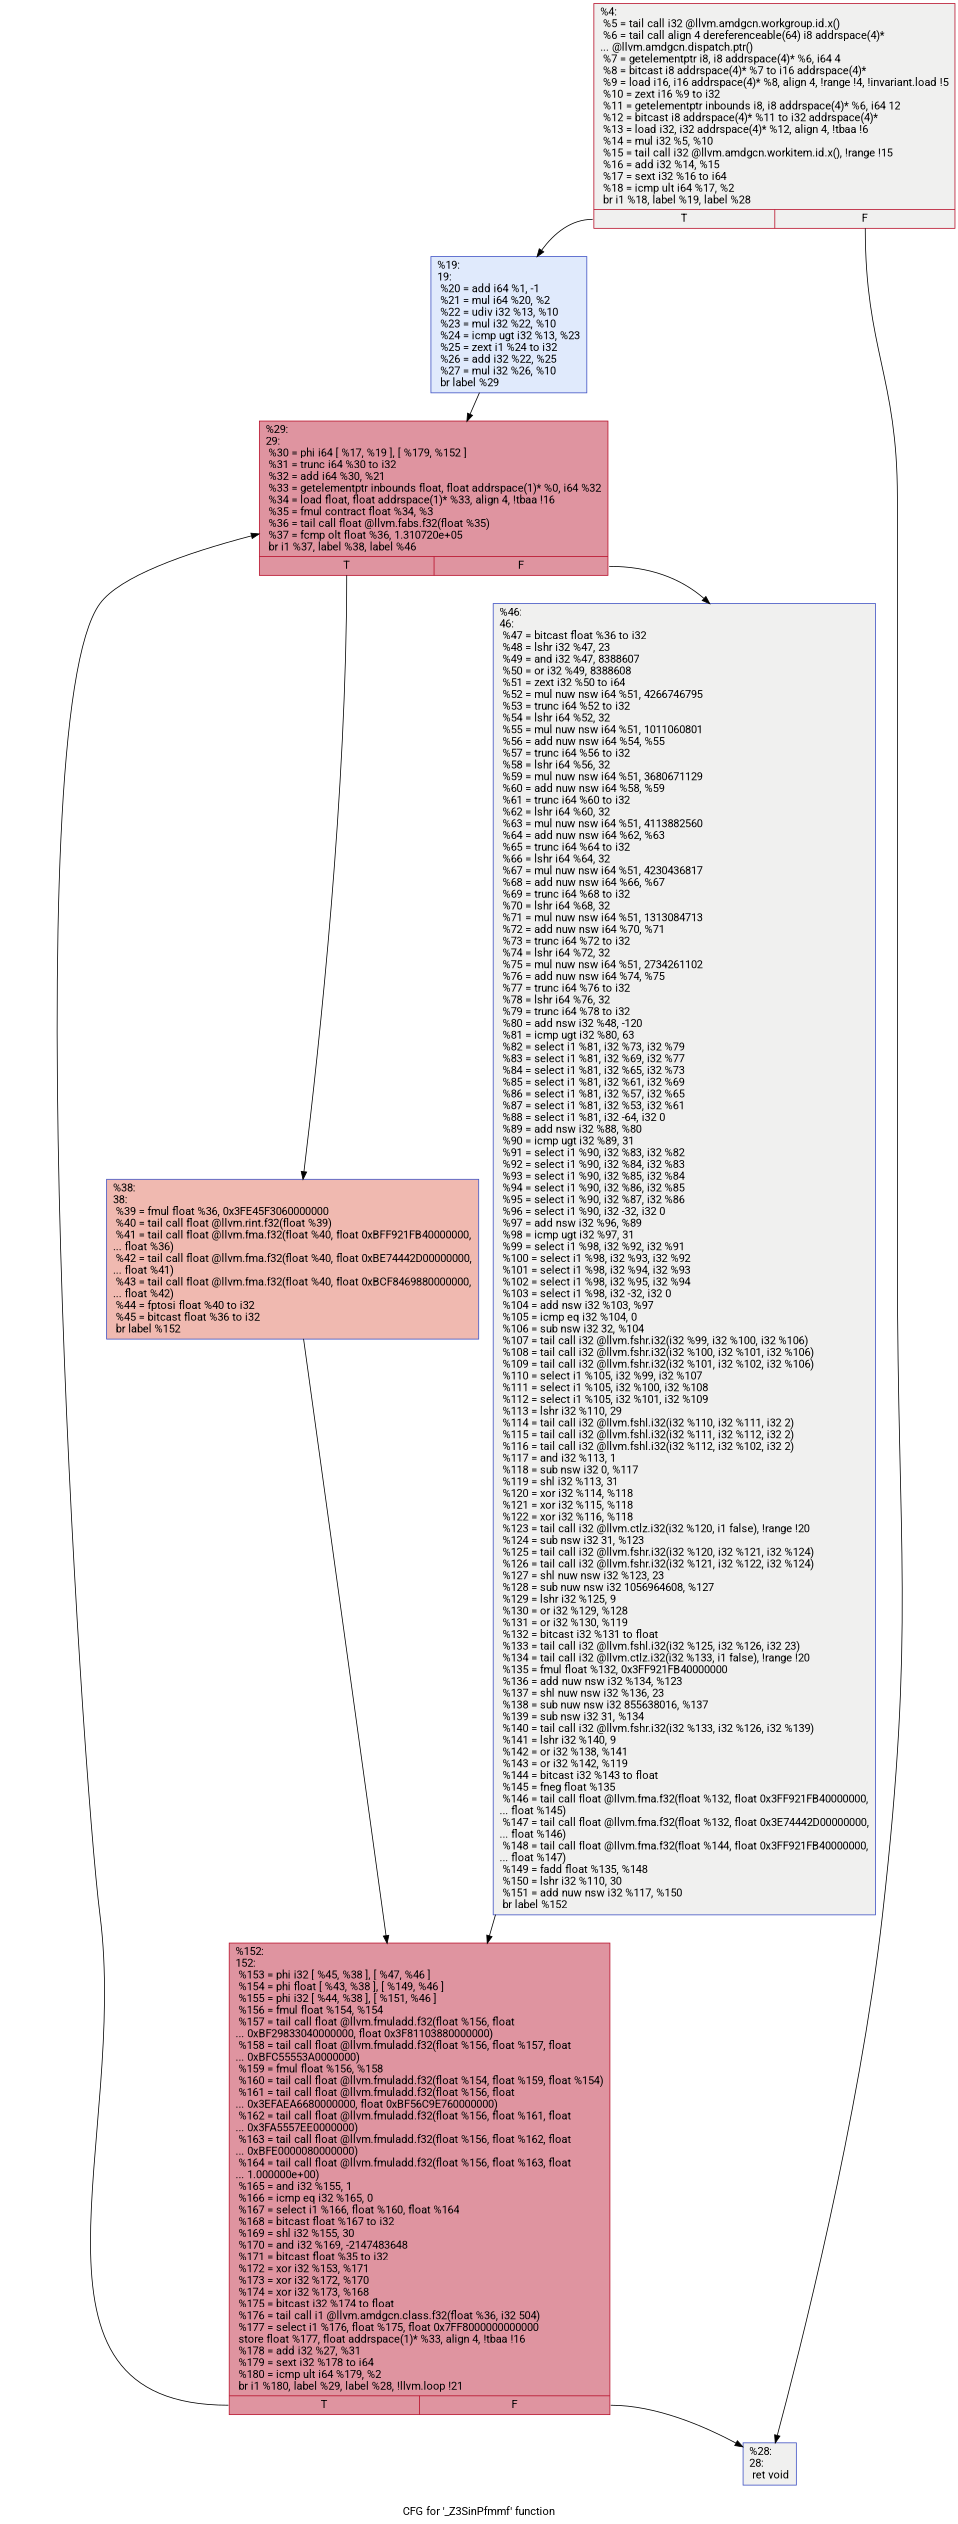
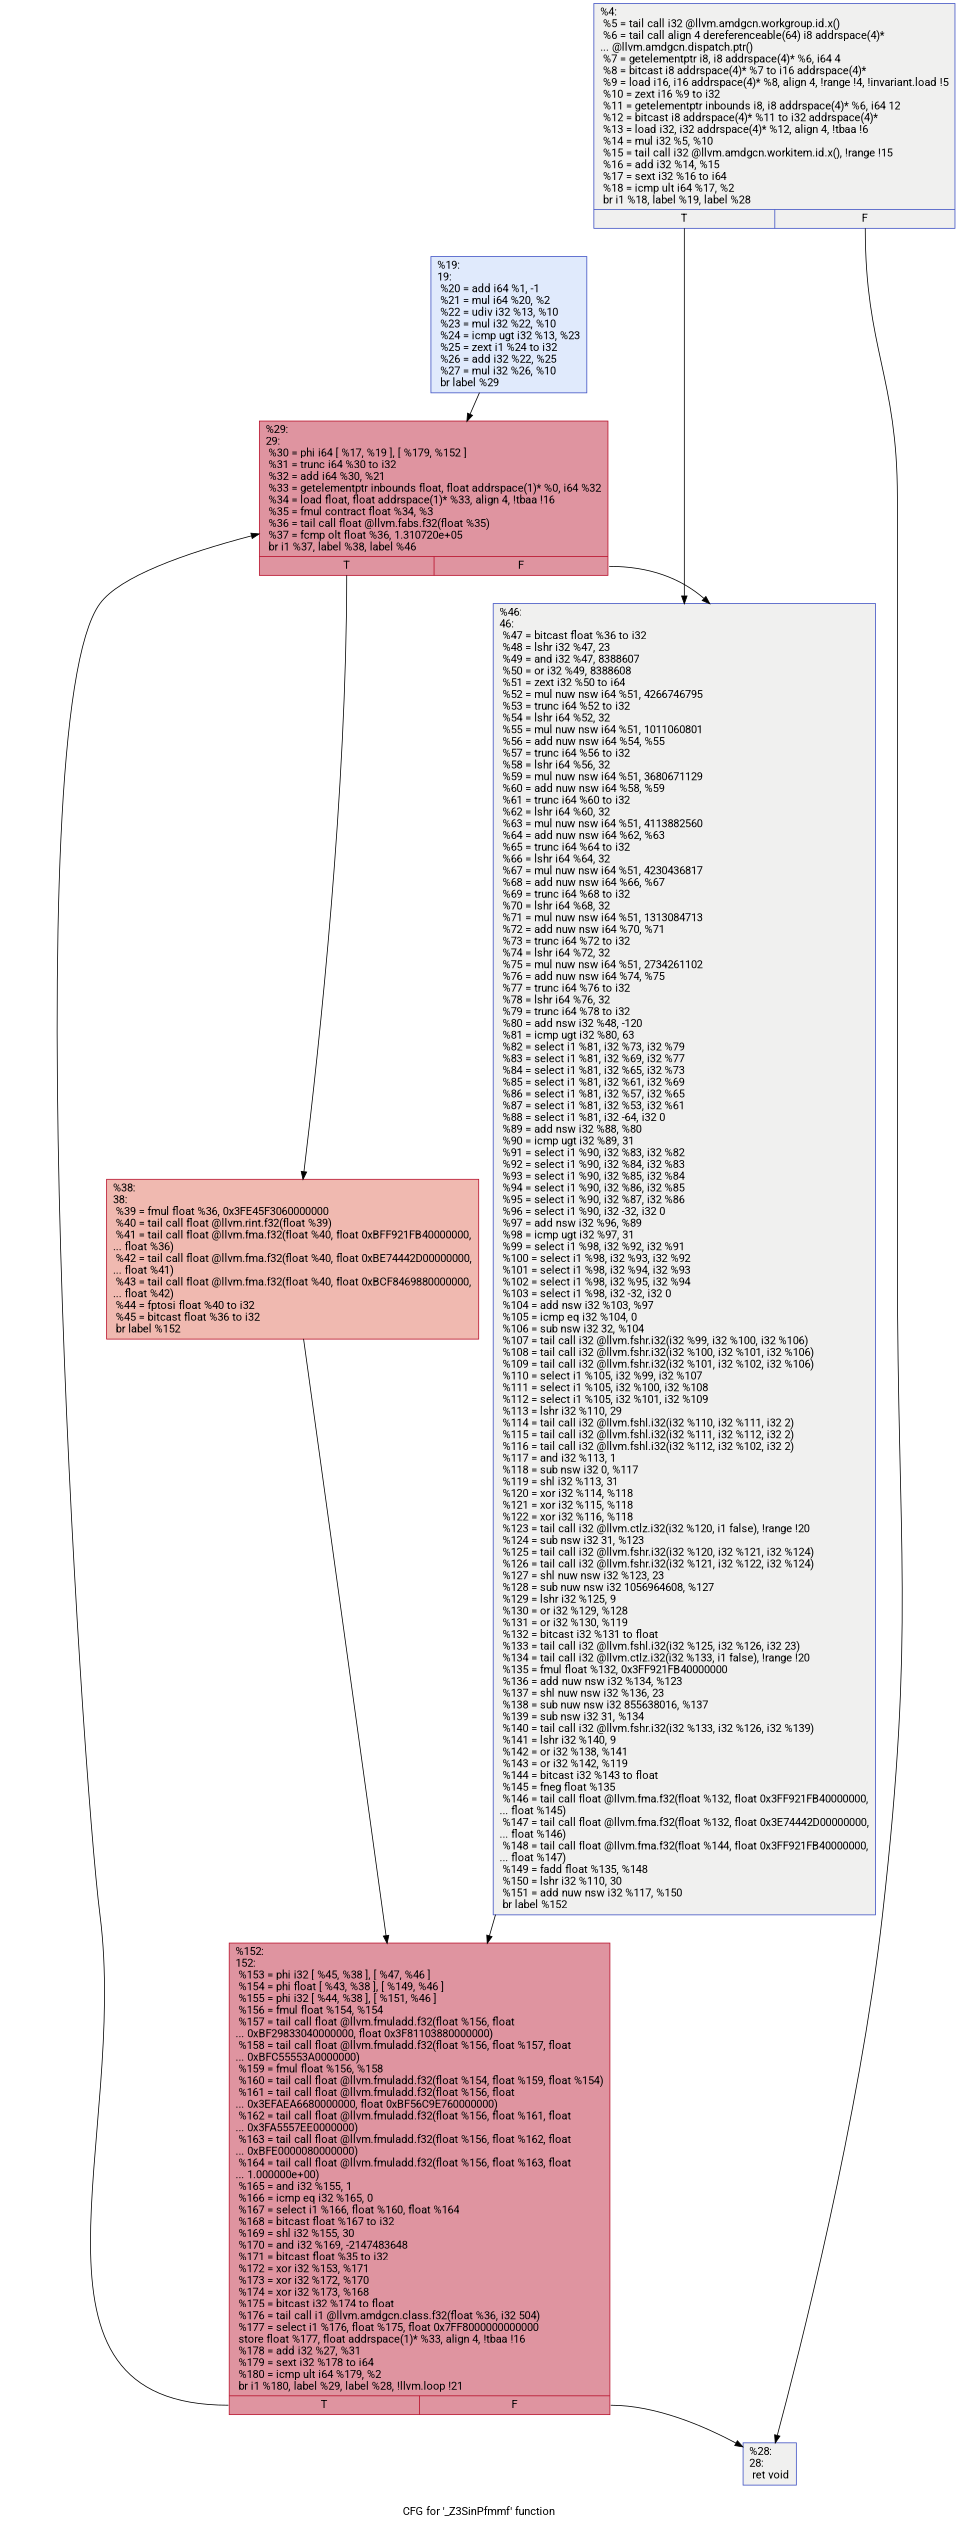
node "%4:": color #b70d28ff -> #3d50c3ff
edge "%4:" -> "%19:": now "%4:" -> "%46:"
node "%38:": color #3d50c3ff -> #b70d28ff
